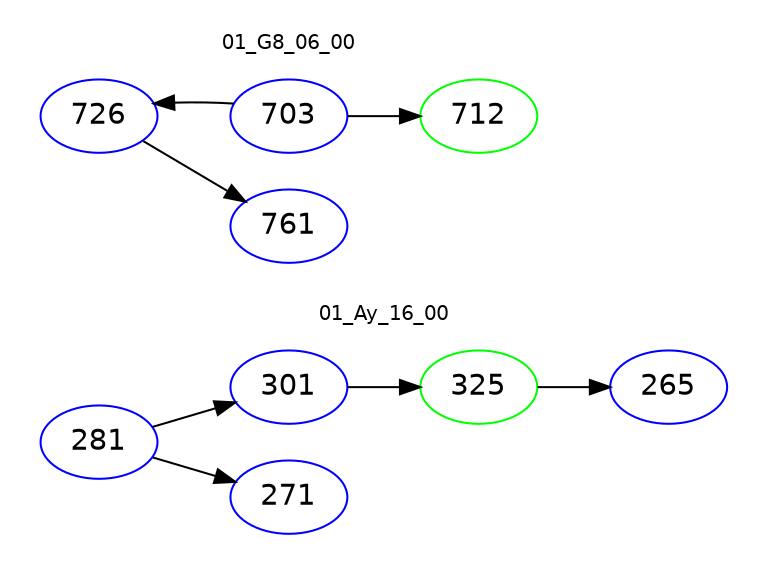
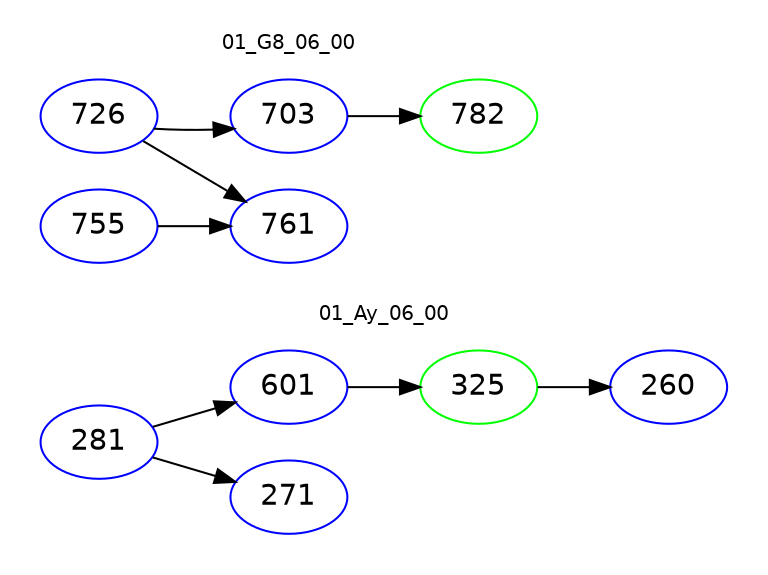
edge "703" -> "726": reversed
node "712": label "712" -> "782"
node "755": added
cluster "01_Ay_16_00": label "01_Ay_16_00" -> "01_Ay_06_00"
node "301": label "301" -> "601"
node "265": label "265" -> "260"
